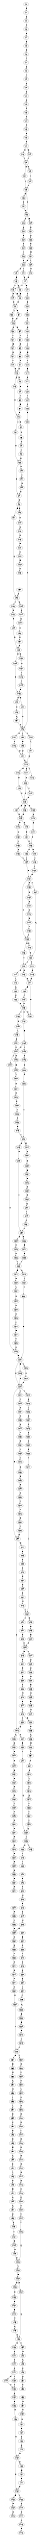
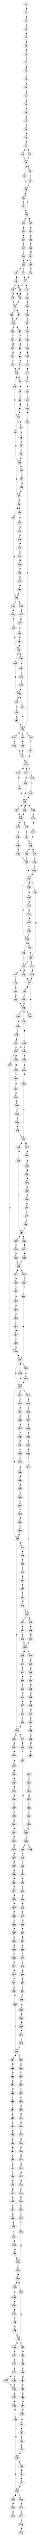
node "S144": added
edge "S123" -> "S124": now "S118" -> "S124"
edge "S348" -> "S351": now "S347" -> "S351"
node "S367": removed
edge "S283" -> "S290": added, label "L"
node "S345": added
edge "S325" -> "S359": now "S325" -> "S330"
edge "S453" -> "S455": added, label "A"
